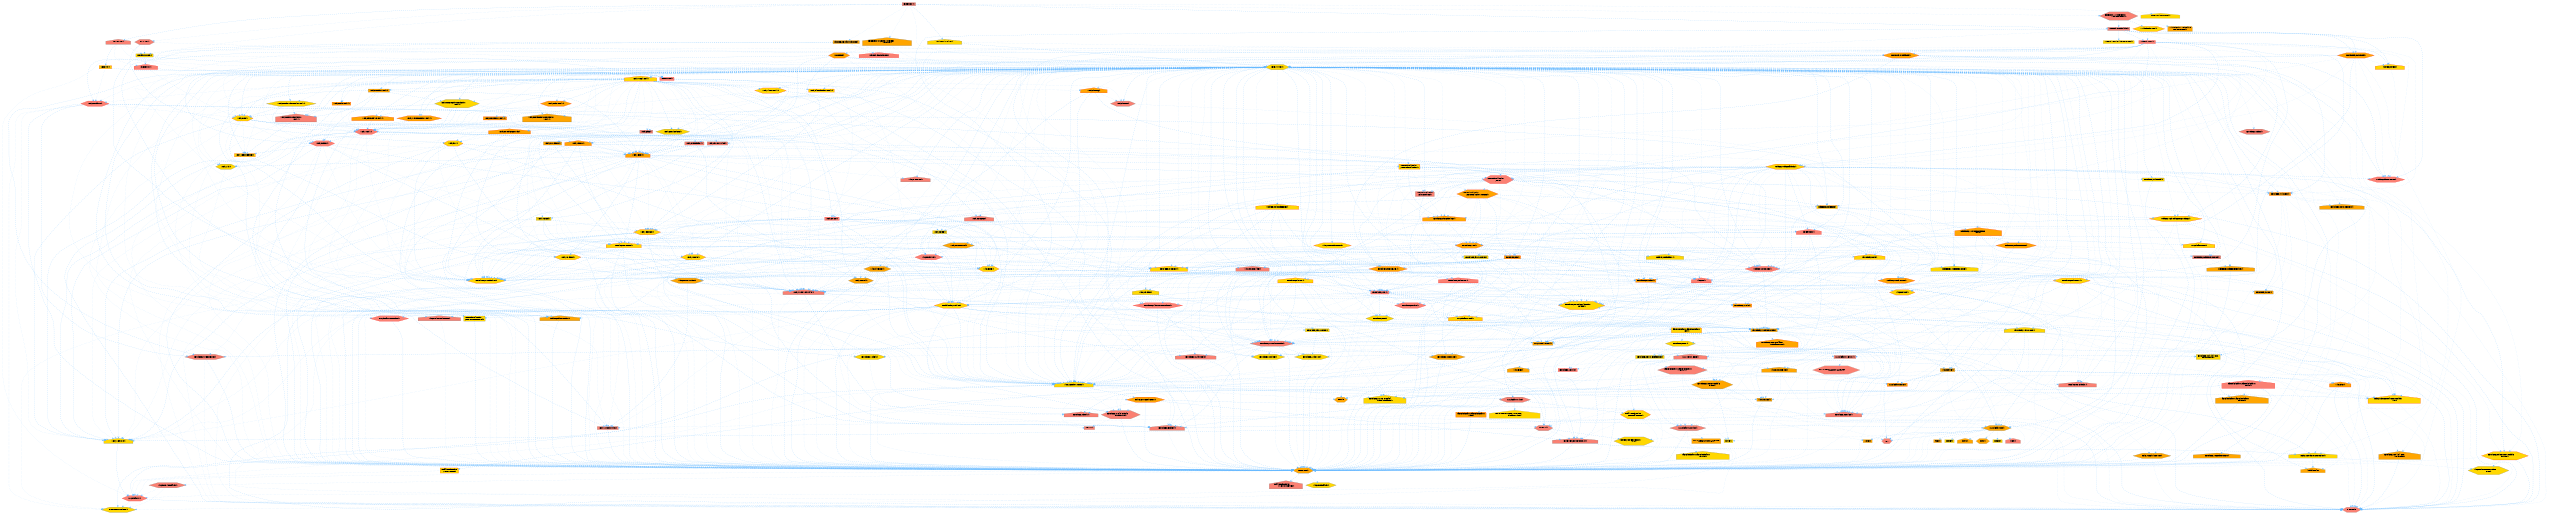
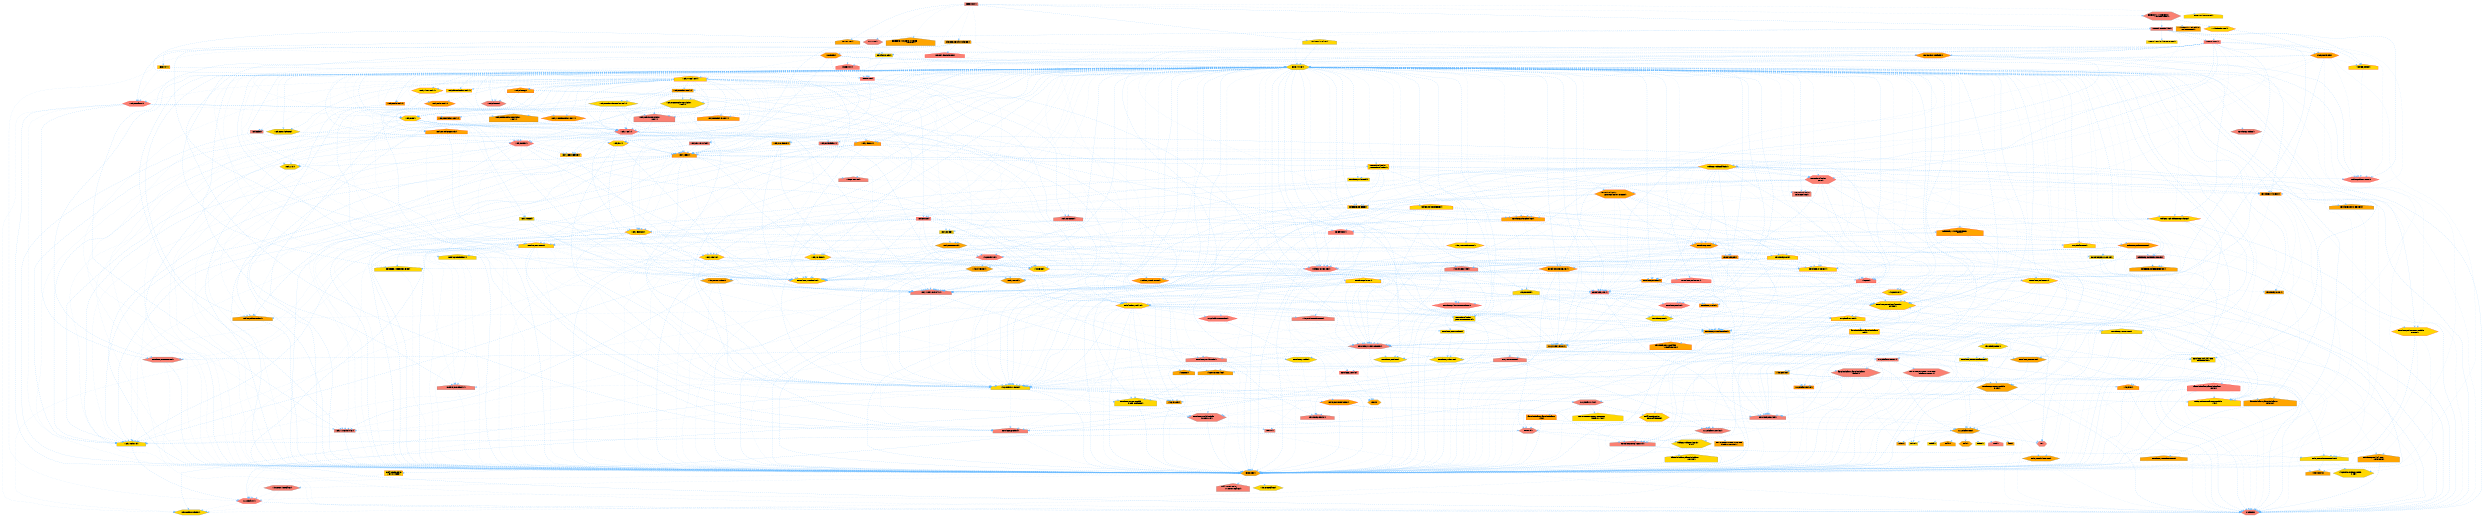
node "FrameTypes.h": fillcolor salmon -> orange
node "ToolTargets/ToolTarget.h": label "ToolTargets/ToolTarget.h" -> "Float/ToolTarget.h"
edge "Templates/PointerIsConvertible FromTo.h" -> "type_traits": now "Templates/PointerIsConvertible FromTo.h" -> "Traits/IsContiguousContainer.h"
